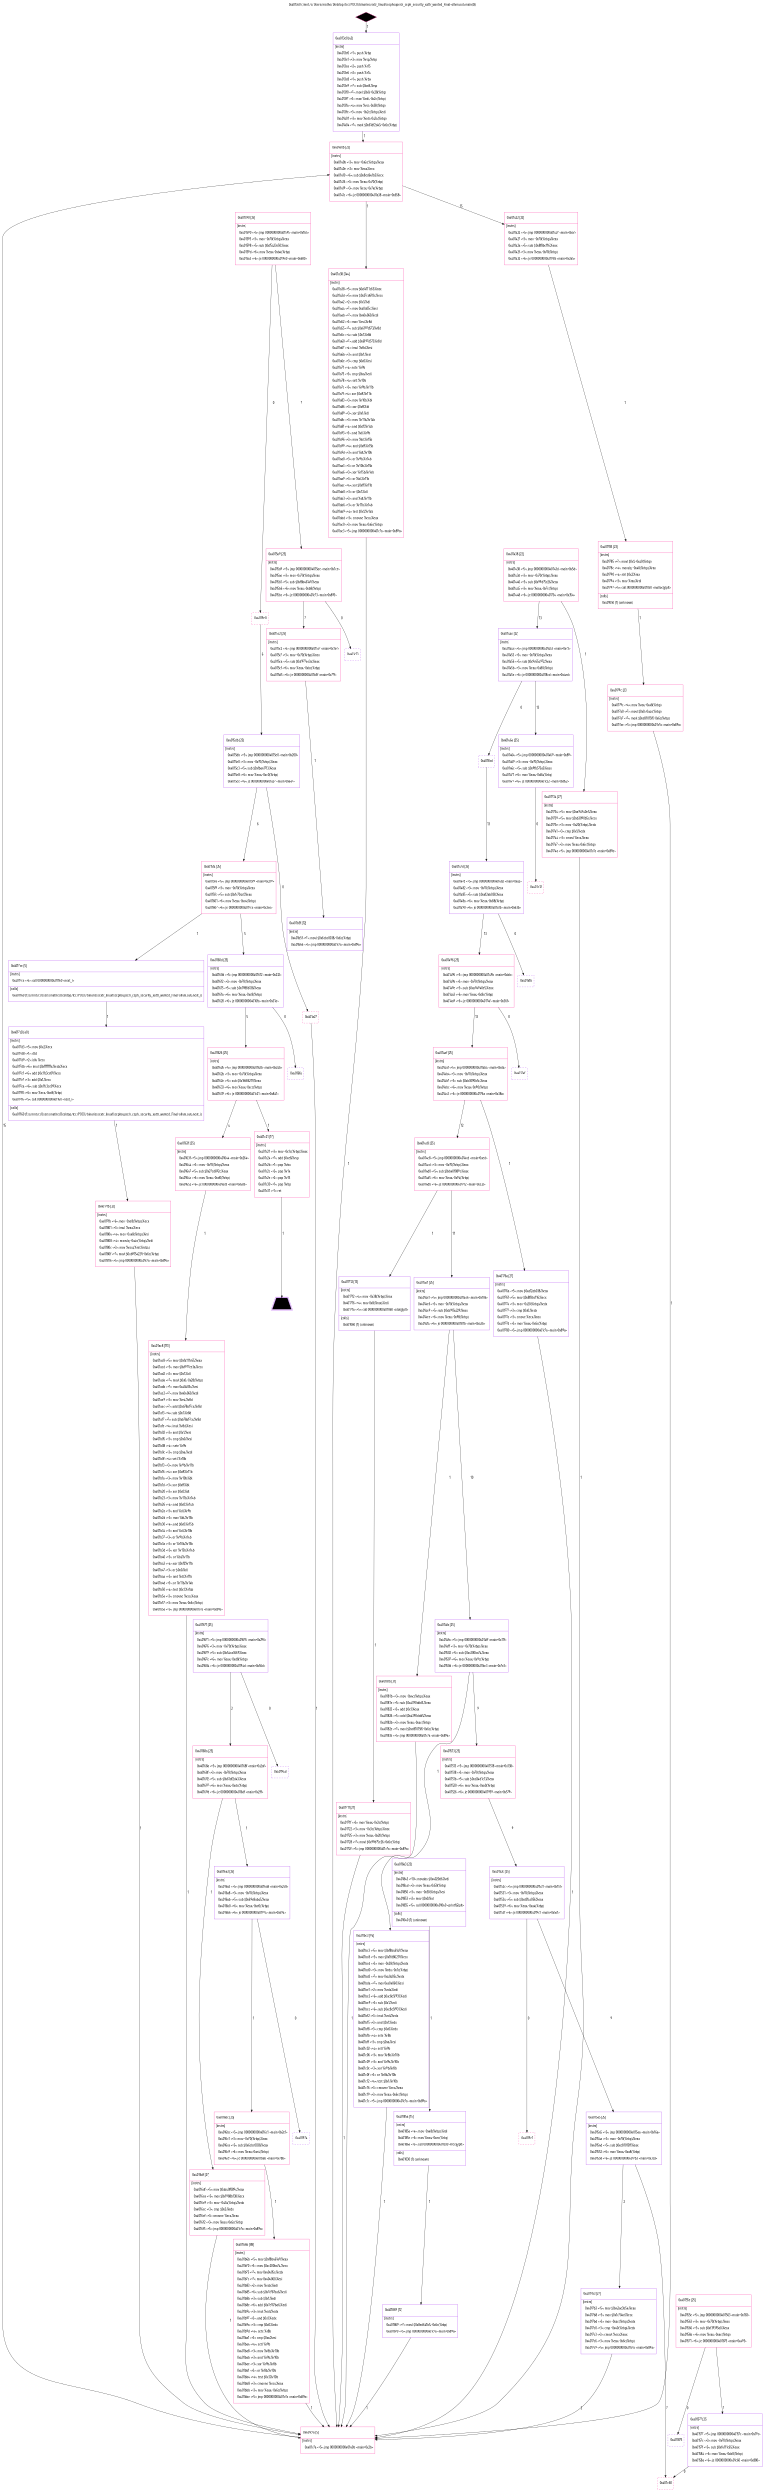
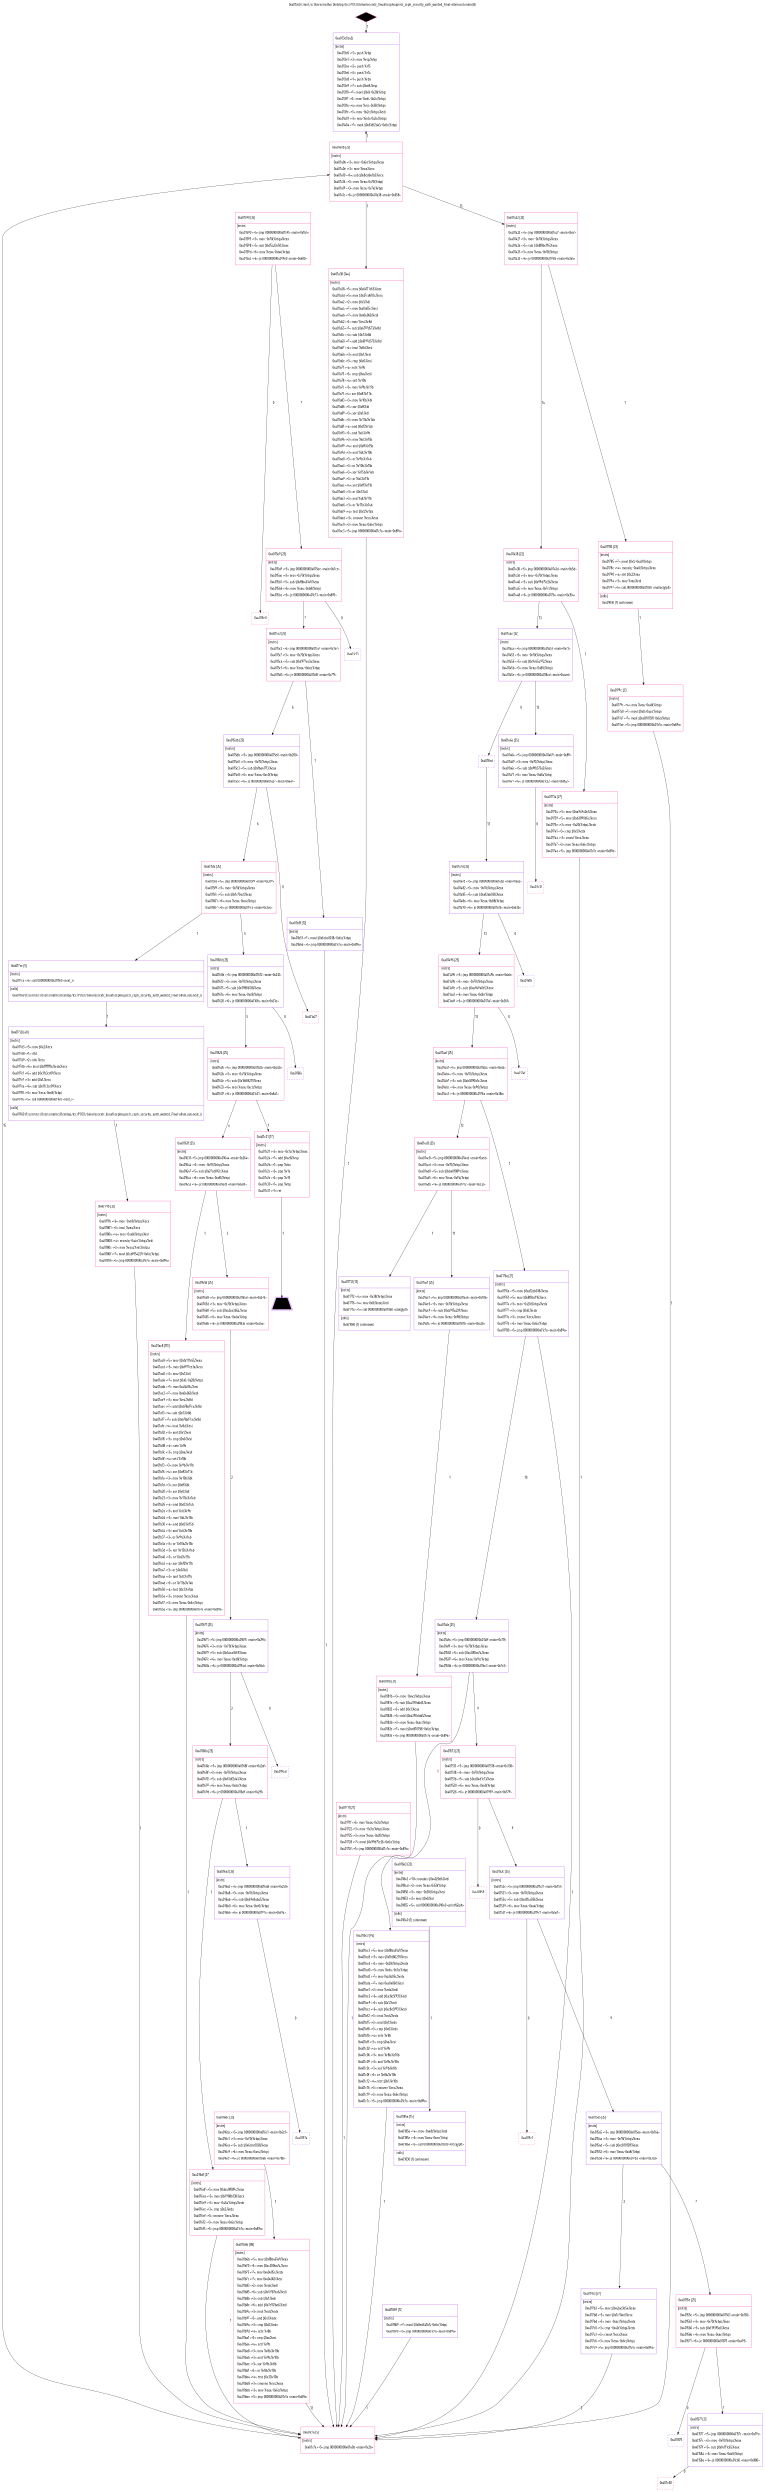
edge "0x4013e0 [43]" -> "0x40140b [23]": reversed
edge "0x401422 [22]" -> "0x401438 [22]": added, label "14"
edge "0x4019e0" -> "0x4015db [25]": now "0x4015c2 [25]" -> "0x4015db [25]"
node "0x401658 [25]": added
edge "0x4014e1 [25]" -> "0x4014fa [25]": now "0x40176a [27]" -> "0x4014fa [25]"
edge "0x401712 [13]" -> "0x40171f [21]": removed, label "1"
edge "0x401a27" -> "0x401c7a [5]": now "0x401b5f [12]" -> "0x401c7a [5]"
node "0x401959": added
edge "0x4016a3 [25]" -> "0x4016bc [25]": removed, label "1"
edge "0x40185a [15]" -> "0x401869 [12]": removed, label "1"
edge "0x401545 [25]" -> "0x401c60": now "0x401545 [25]" -> "0x40155e [25]"
edge "0x401b6b [88]" -> "0x401c7a [5]": label " 1" -> " 12"
